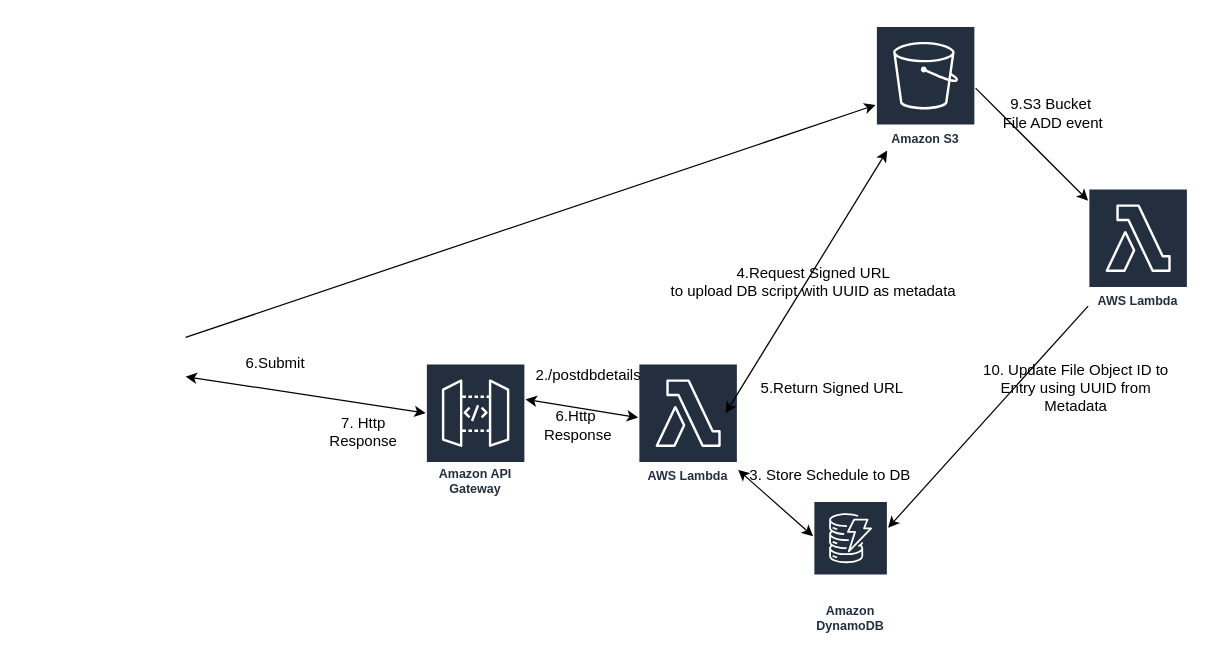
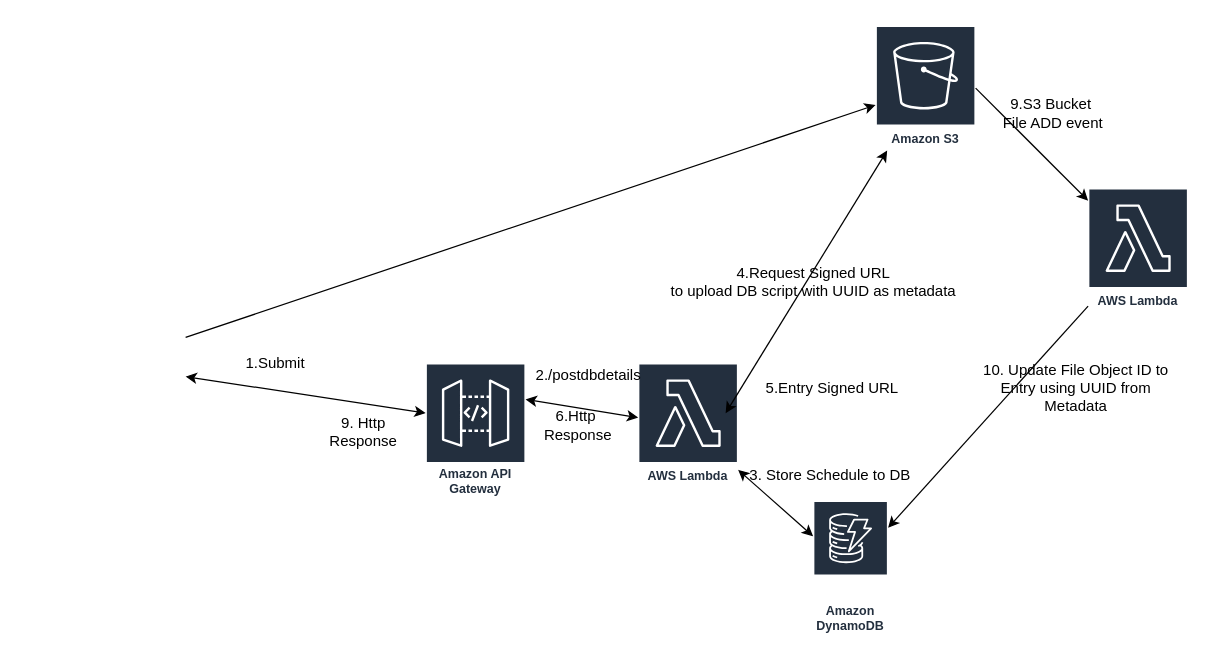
node "6.Submit": label "6.Submit" -> "1.Submit"
node "5.Return Signed URL": label "5.Return Signed URL" -> "5.Entry Signed URL"
node "7. Http Response": label "7. Http Response" -> "9. Http Response"
